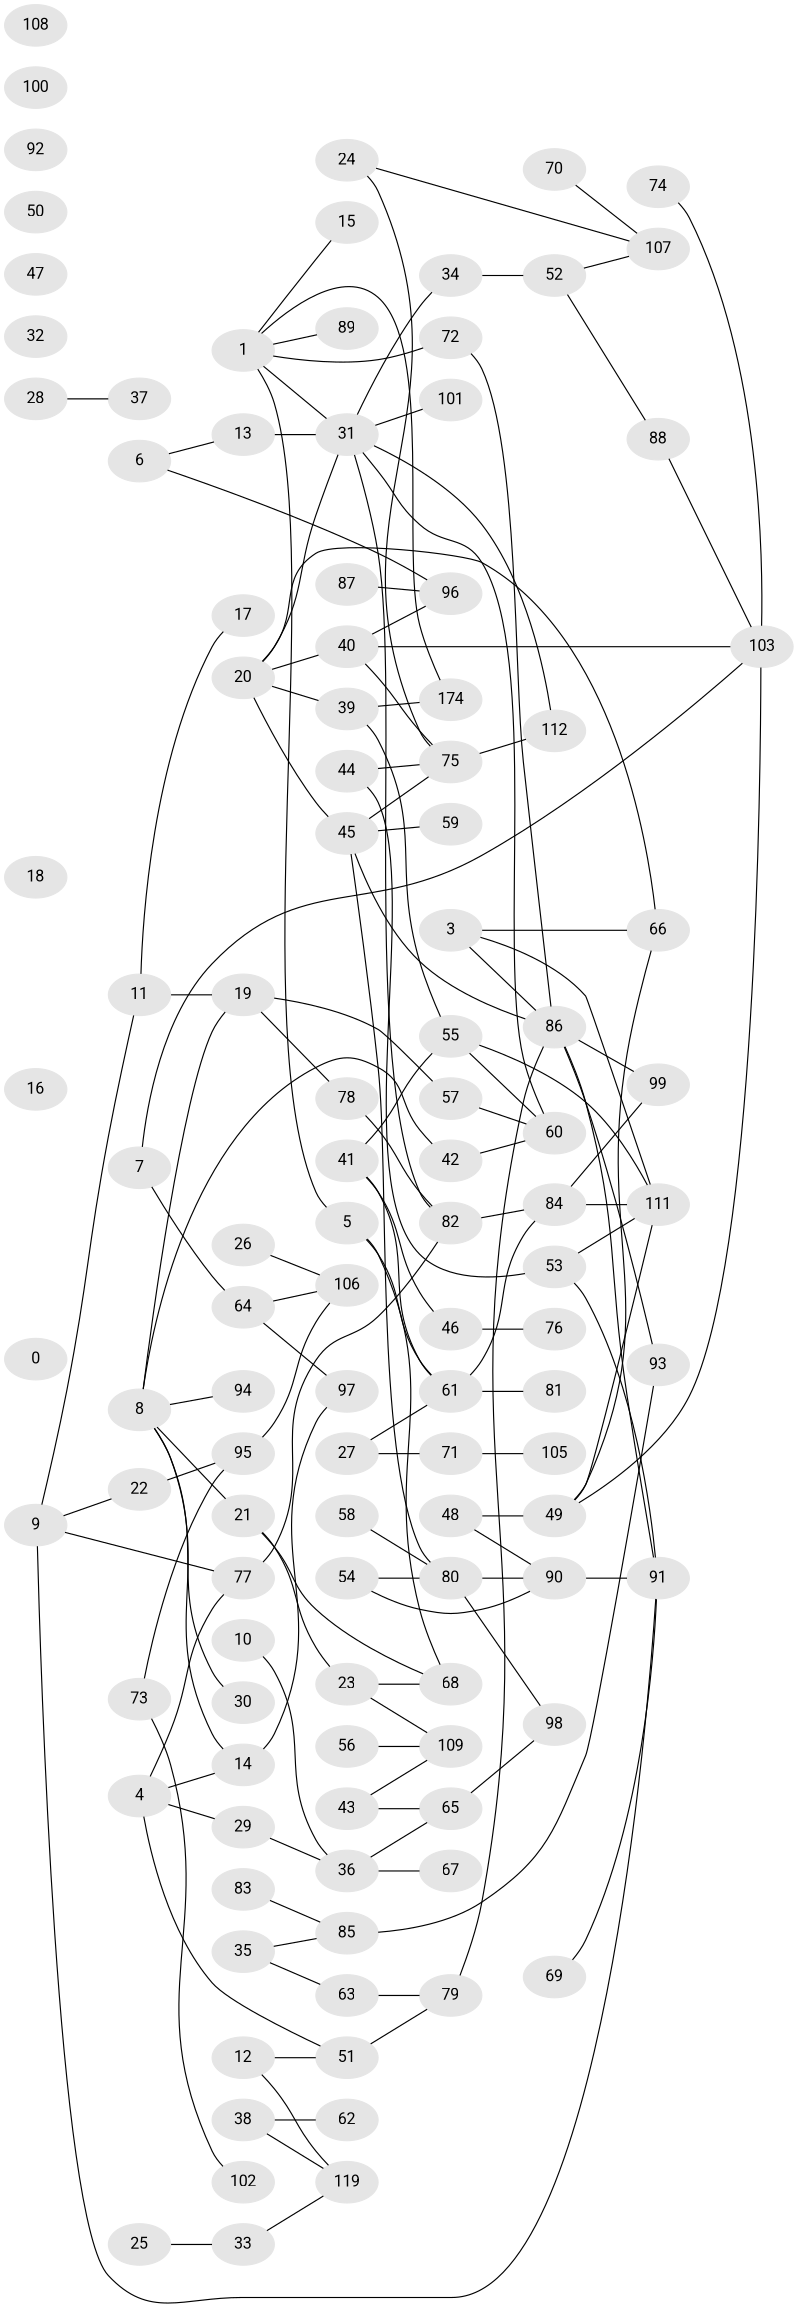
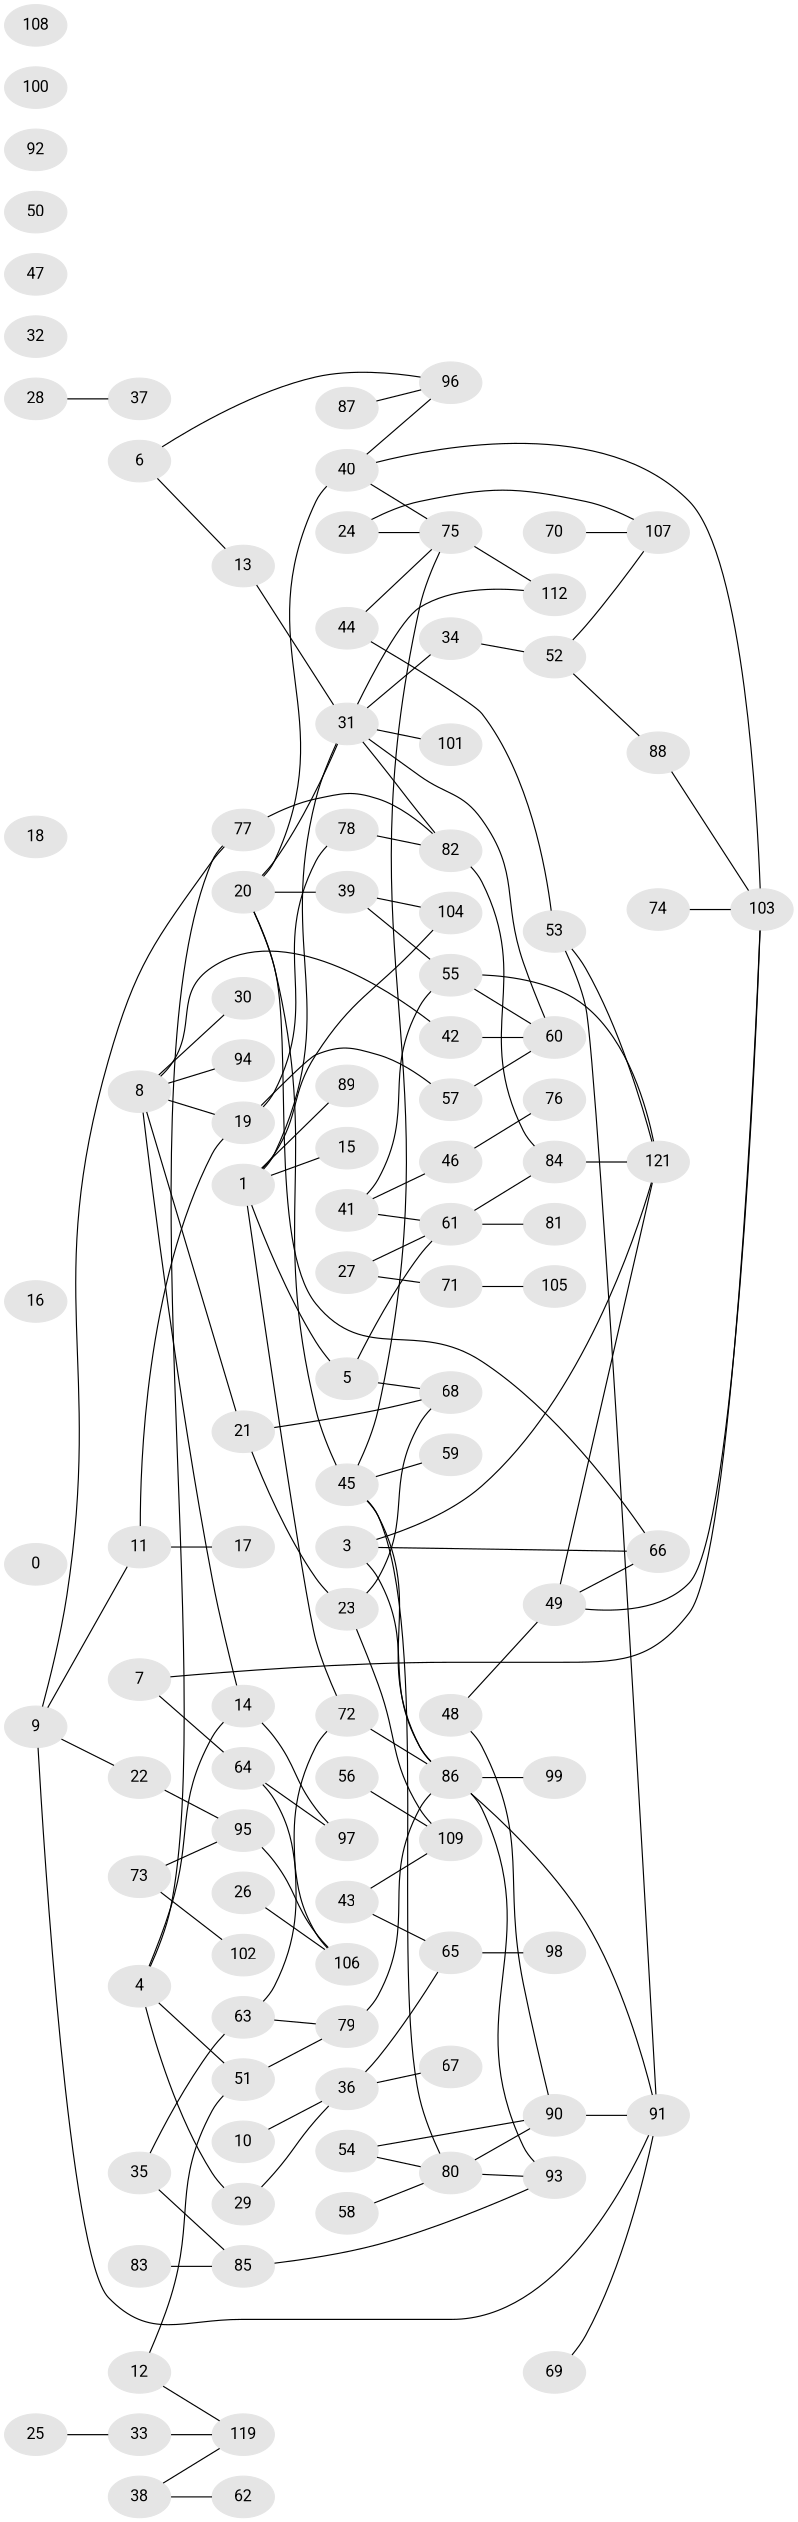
node "174": label "174" -> "104"
edge "99" -- "84": removed
node "111": label "111" -> "121"
edge "80" -- "98": now "80" -- "93"
edge "72" -- "63": added
